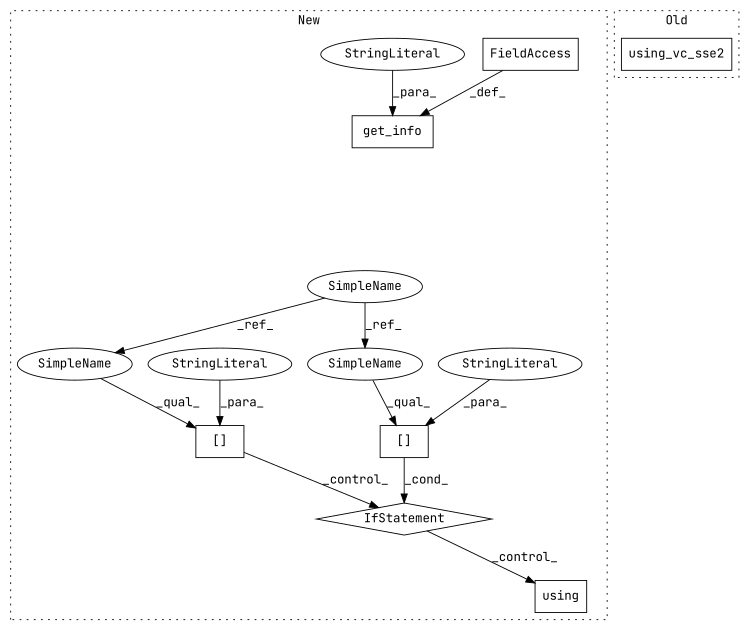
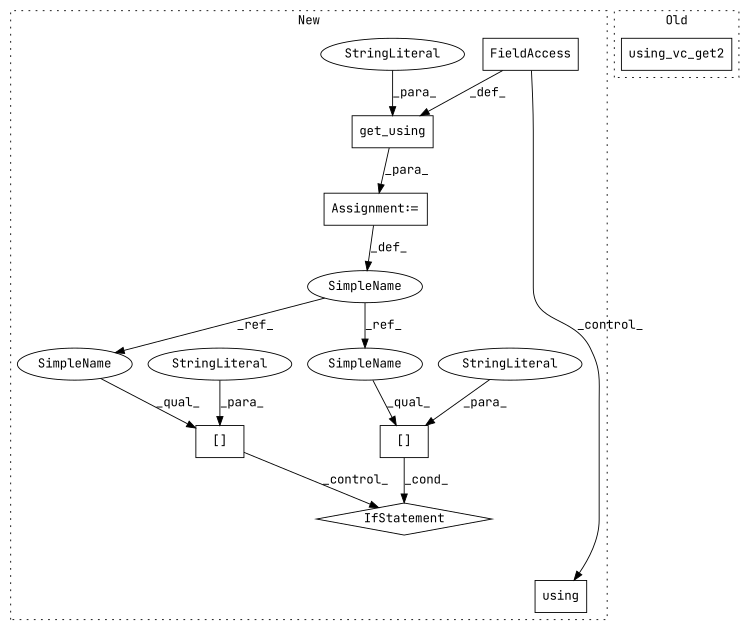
node "using_vc_sse2": label "using_vc_sse2" -> "using_vc_get2"
node "get_info": label "get_info" -> "get_using"
node "Assignment:=": added
edge "IfStatement" -> "using": now "FieldAccess" -> "using"
